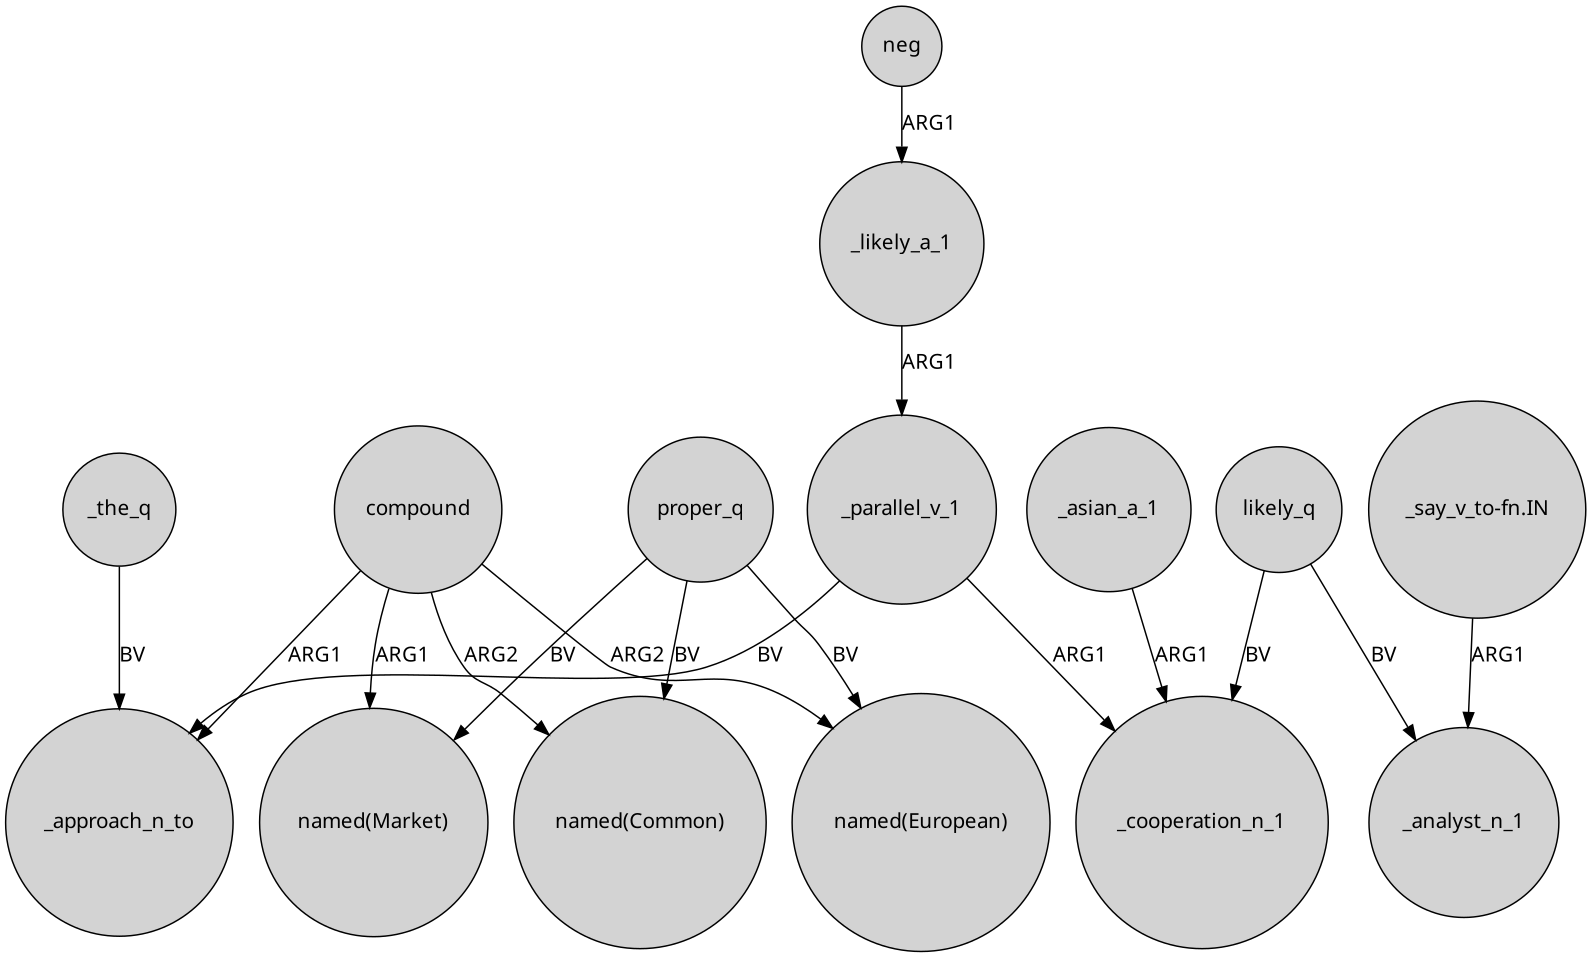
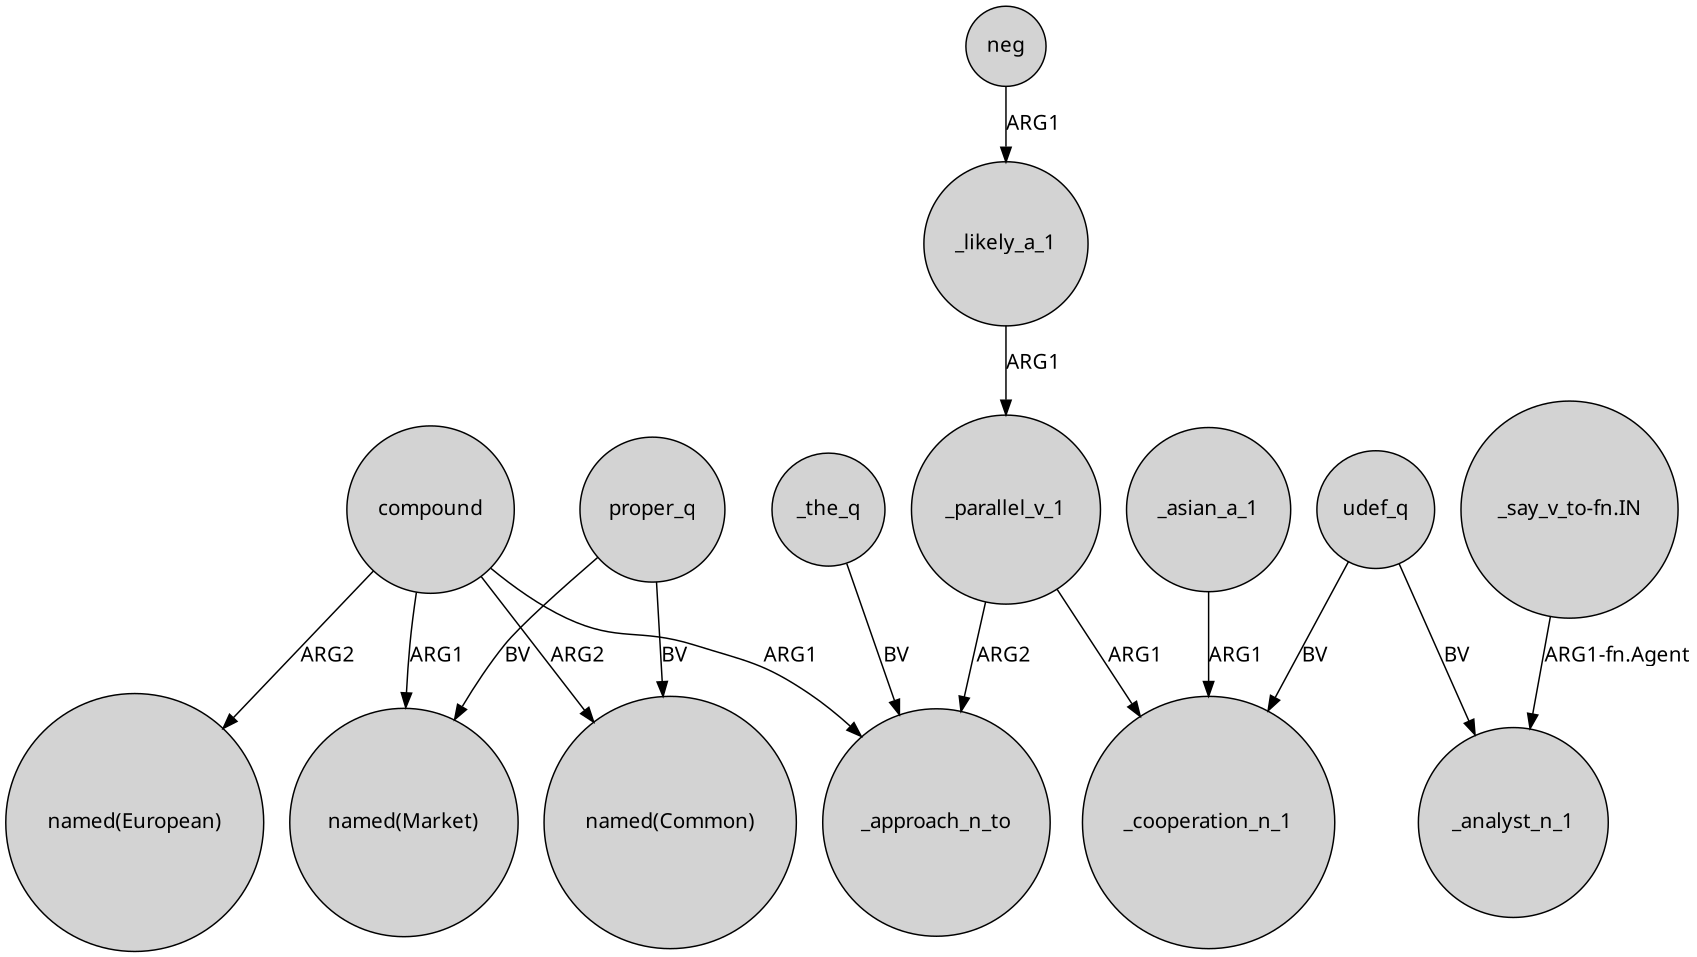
node "likely_q": label "likely_q" -> "udef_q"
edge "proper_q" -> "named(European)": removed, label "BV"
edge "_parallel_v_1" -> "_approach_n_to": label "BV" -> "ARG2"
edge "_say_v_to-fn.IN" -> "_analyst_n_1": label "ARG1" -> "ARG1-fn.Agent"
